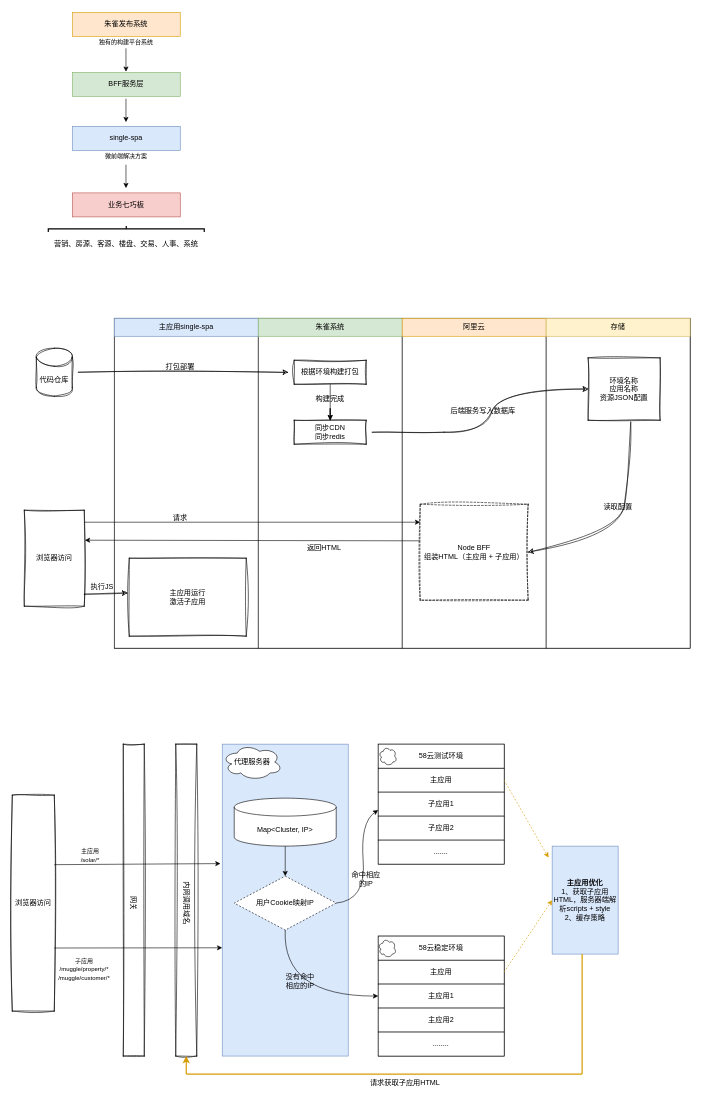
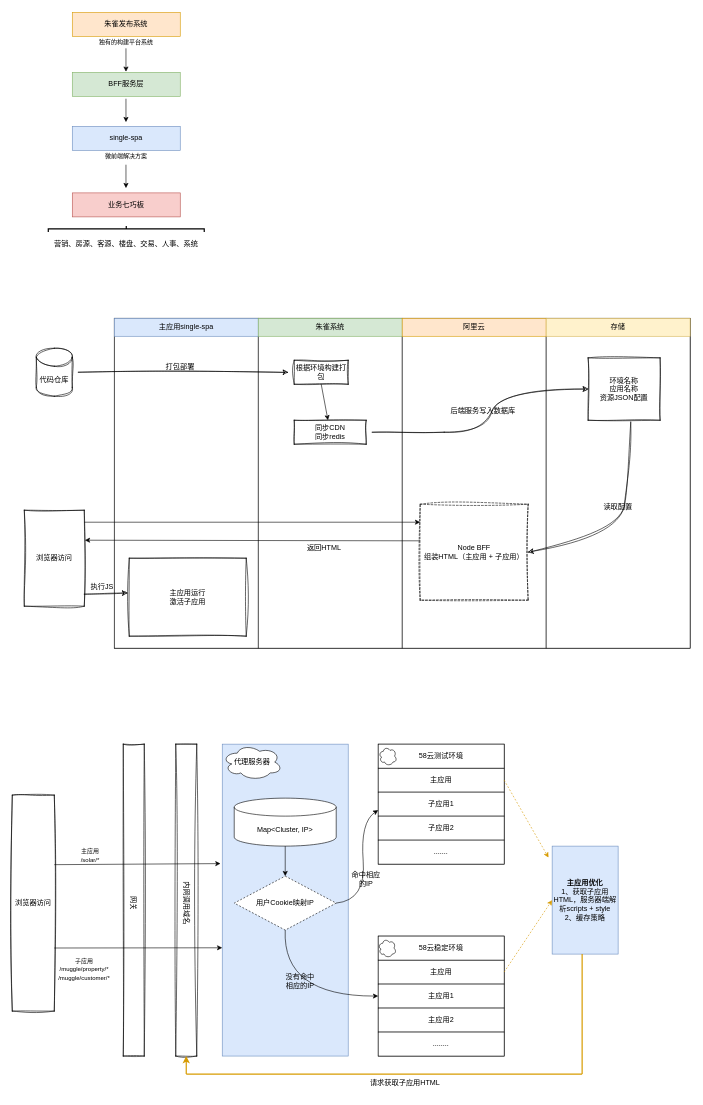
node "根据环境构建打包": size 72x24 -> 54x24
node "构建完成": removed
edge "构建完成" -> "同步CDN 同步redis": removed
node "请求": removed
